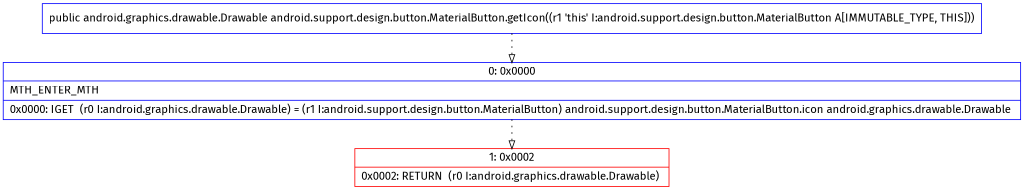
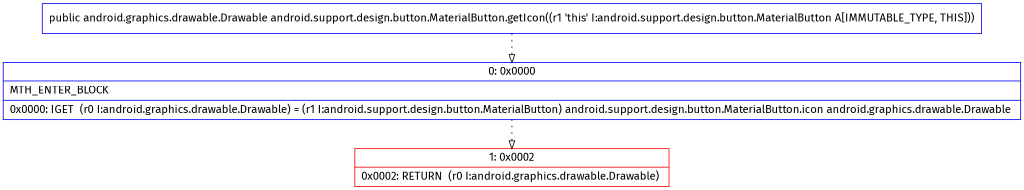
node "0: 0x0000": text "MTH_ENTER_MTH" -> "MTH_ENTER_BLOCK"
